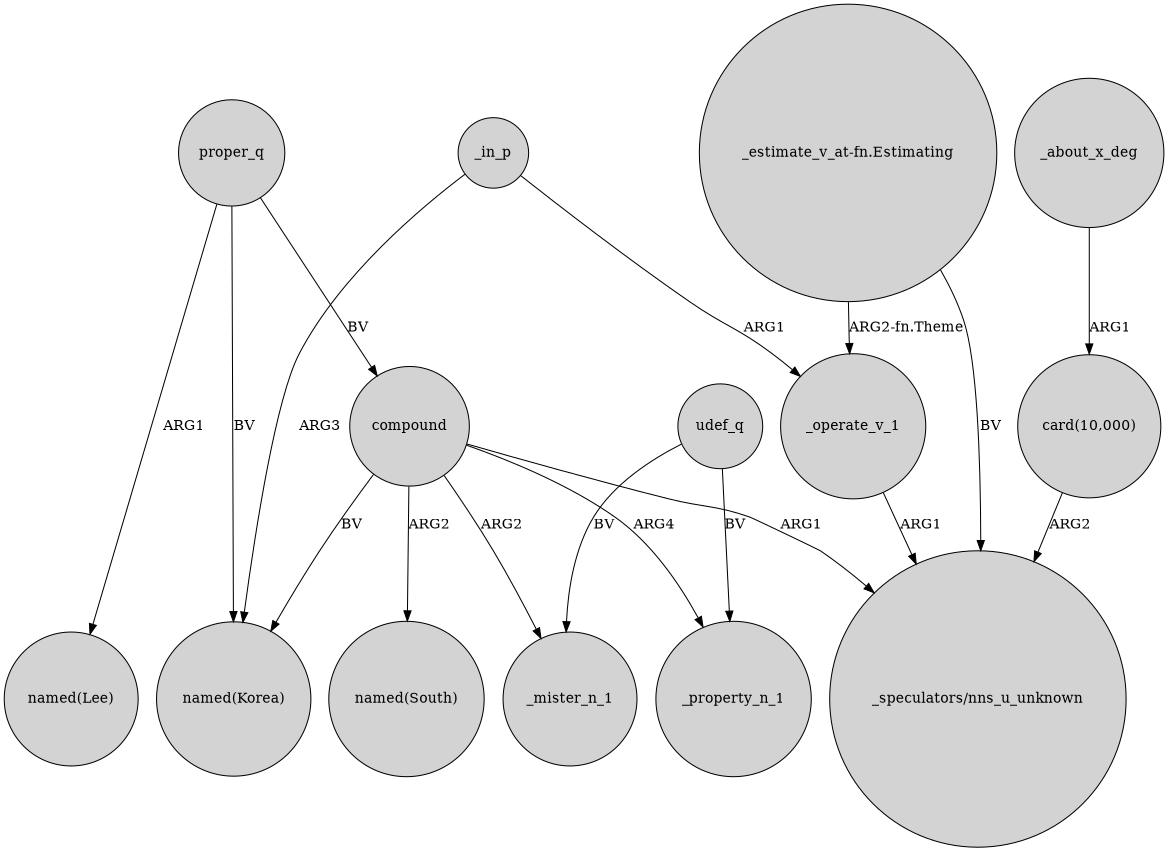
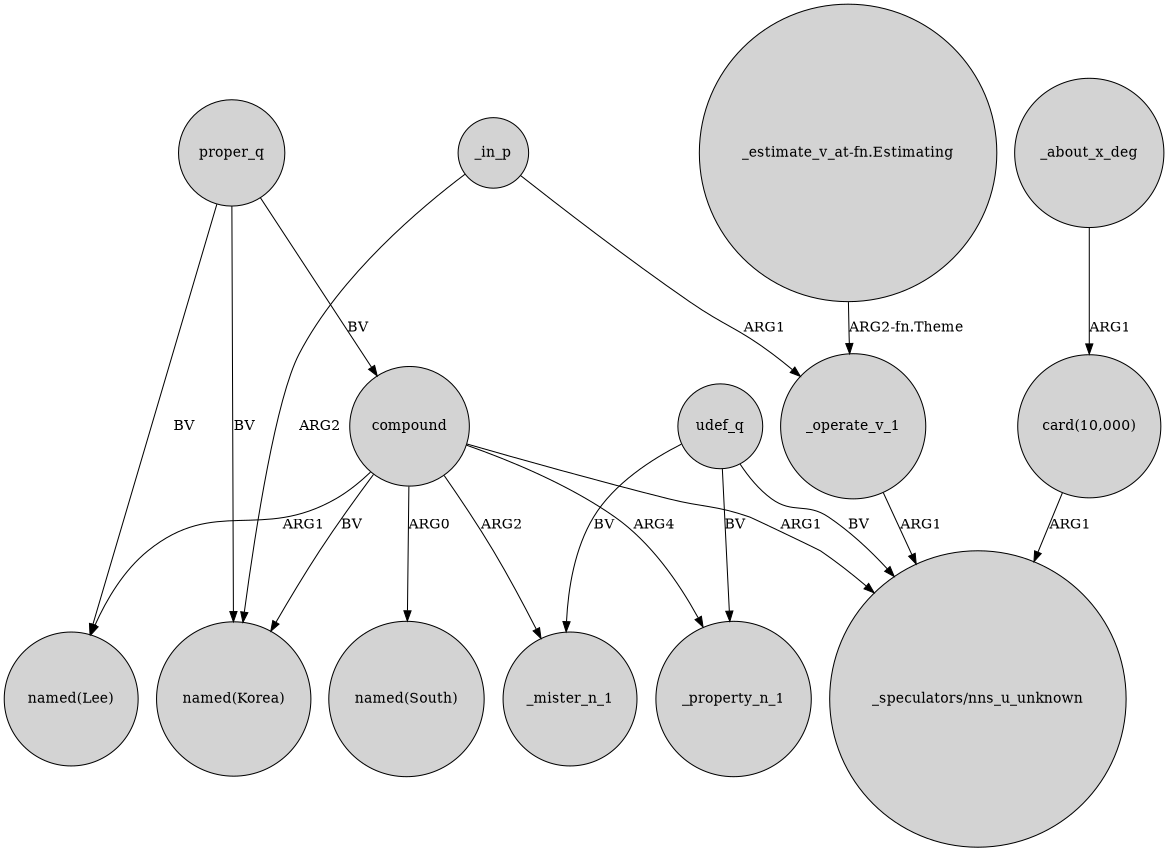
edge "_estimate_v_at-fn.Estimating" -> "_speculators/nns_u_unknown": now "udef_q" -> "_speculators/nns_u_unknown"
edge "proper_q" -> "named(Lee)": label "ARG1" -> "BV"
edge "_in_p" -> "named(Korea)": label "ARG3" -> "ARG2"
edge "compound" -> "named(Lee)": added, label "ARG1"
edge "compound" -> "named(South)": label "ARG2" -> "ARG0"
edge "card(10,000)" -> "_speculators/nns_u_unknown": label "ARG2" -> "ARG1"
